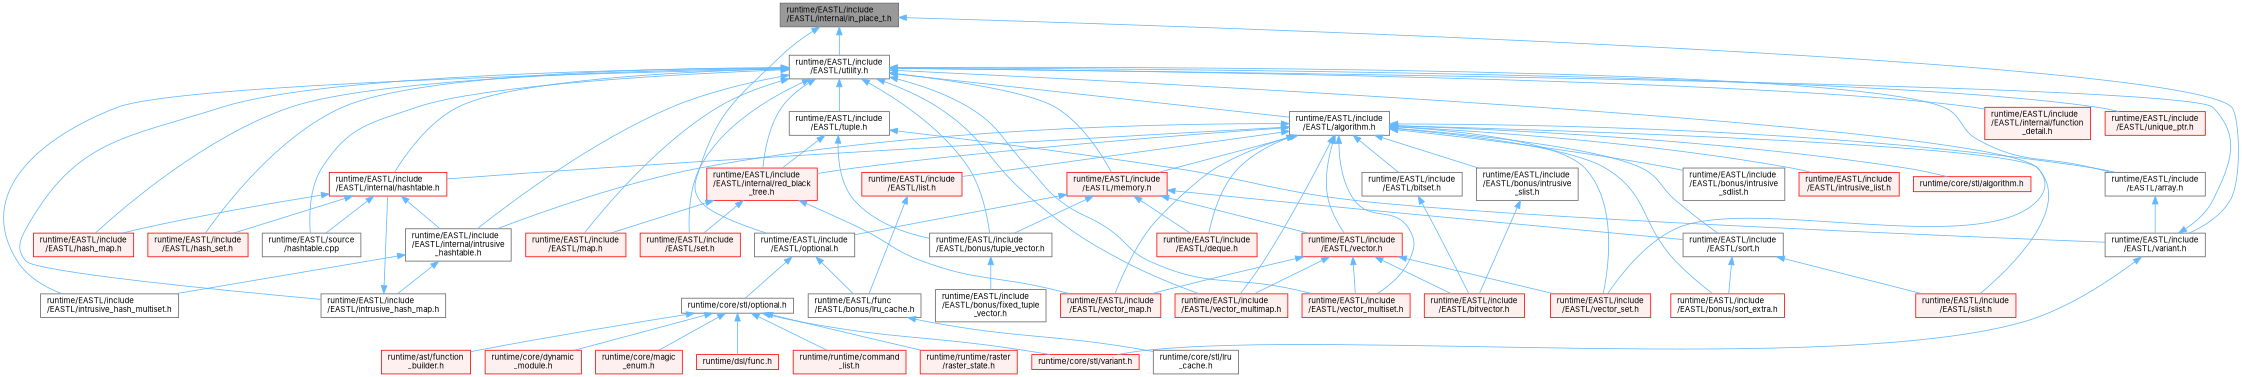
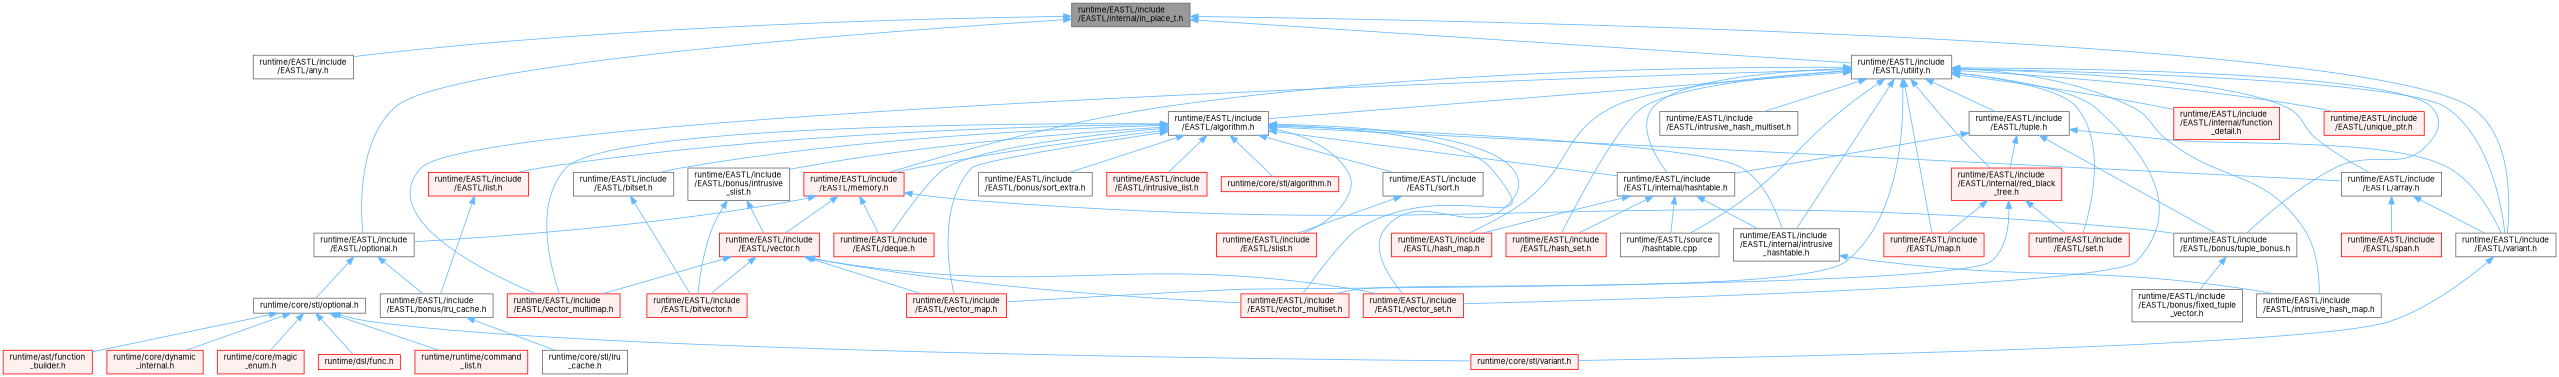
node "runtime/EASTL/include /EASTL/any.h": added
edge "runtime/EASTL/include /EASTL/utility.h" -> "runtime/EASTL/include /EASTL/variant.h": reversed
edge "runtime/EASTL/include /EASTL/internal/red_black _tree.h" -> "runtime/EASTL/include /EASTL/algorithm.h": removed
node "runtime/EASTL/include /EASTL/internal/hashtable.h": color red -> grey40
node "runtime/EASTL/include /EASTL/bonus/intrusive _sdlist.h": removed
edge "runtime/EASTL/include /EASTL/vector.h" -> "runtime/EASTL/include /EASTL/algorithm.h": now "runtime/EASTL/include /EASTL/vector.h" -> "runtime/EASTL/include /EASTL/bonus/intrusive _slist.h"
edge "runtime/EASTL/include /EASTL/sort.h" -> "runtime/EASTL/include /EASTL/memory.h": removed
edge "runtime/EASTL/include /EASTL/internal/hashtable.h" -> "runtime/EASTL/include /EASTL/intrusive_hash_map.h": now "runtime/EASTL/include /EASTL/internal/hashtable.h" -> "runtime/EASTL/include /EASTL/tuple.h"
node "runtime/EASTL/include /EASTL/bonus/tuple_vector.h": label "runtime/EASTL/include /EASTL/bonus/tuple_vector.h" -> "runtime/EASTL/include /EASTL/bonus/tuple_bonus.h"
node "runtime/EASTL/include /EASTL/span.h": added
edge "runtime/EASTL/include /EASTL/intrusive_hash_multiset.h" -> "runtime/EASTL/include /EASTL/internal/intrusive _hashtable.h": removed
edge "runtime/EASTL/include /EASTL/bonus/sort_extra.h" -> "runtime/EASTL/include /EASTL/sort.h": removed
node "runtime/EASTL/func /EASTL/bonus/lru_cache.h": label "runtime/EASTL/func /EASTL/bonus/lru_cache.h" -> "runtime/EASTL/include /EASTL/bonus/lru_cache.h"
node "runtime/EASTL/include /EASTL/bonus/sort_extra.h": color red -> grey40
node "runtime/core/dynamic _module.h": label "runtime/core/dynamic _module.h" -> "runtime/core/dynamic _internal.h"
node "runtime/runtime/raster /raster_state.h": removed
